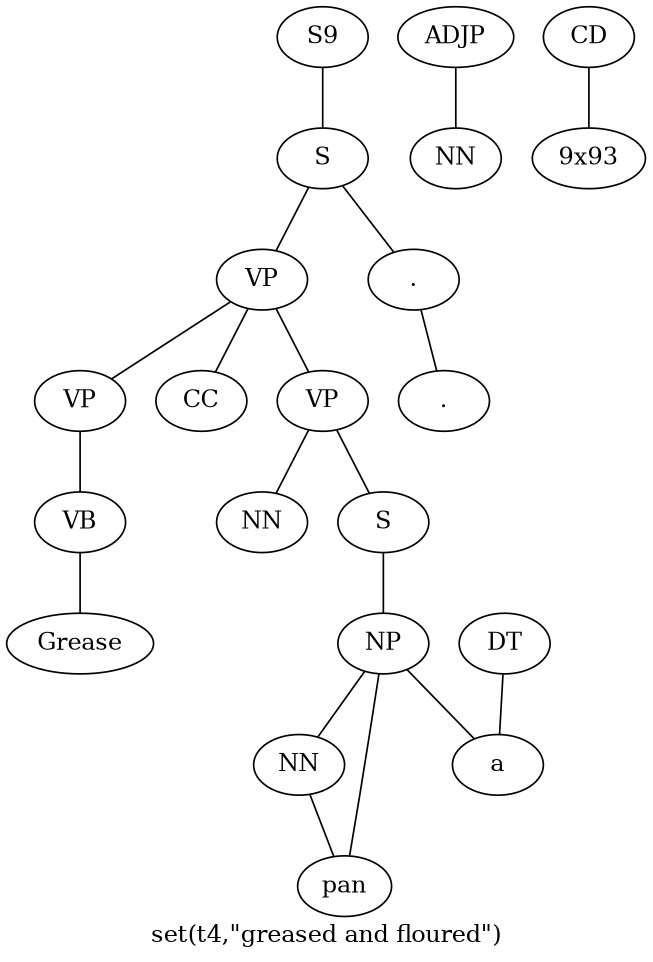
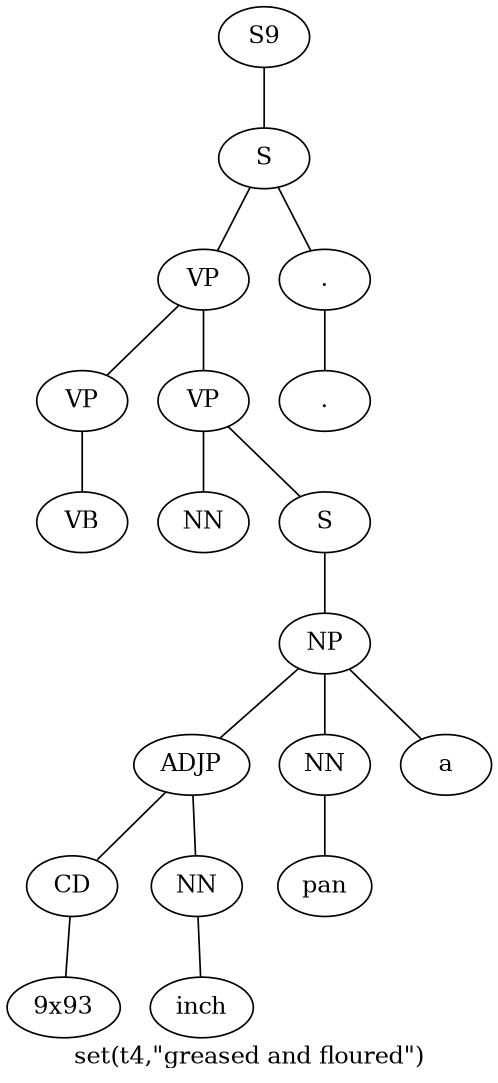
node "CC": removed
node "Grease": removed
node "DT": removed
edge "NP" -- "pan": now "NP" -- "ADJP"
edge "ADJP" -- "CD": added
node "inch": added
